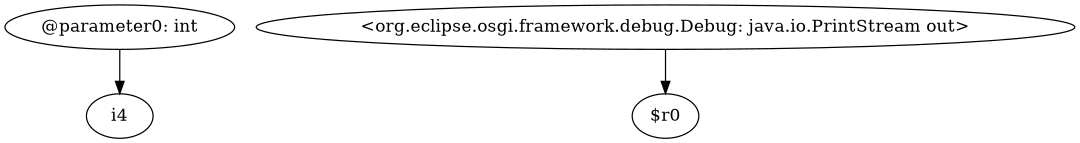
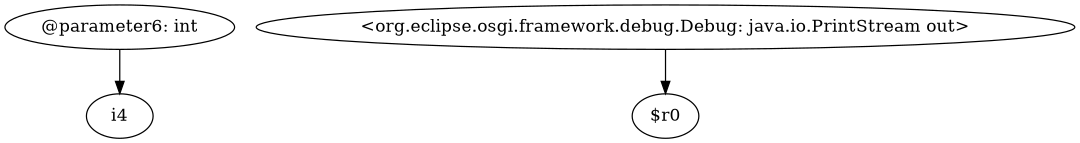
node "@parameter0: int": label "@parameter0: int" -> "@parameter6: int"
